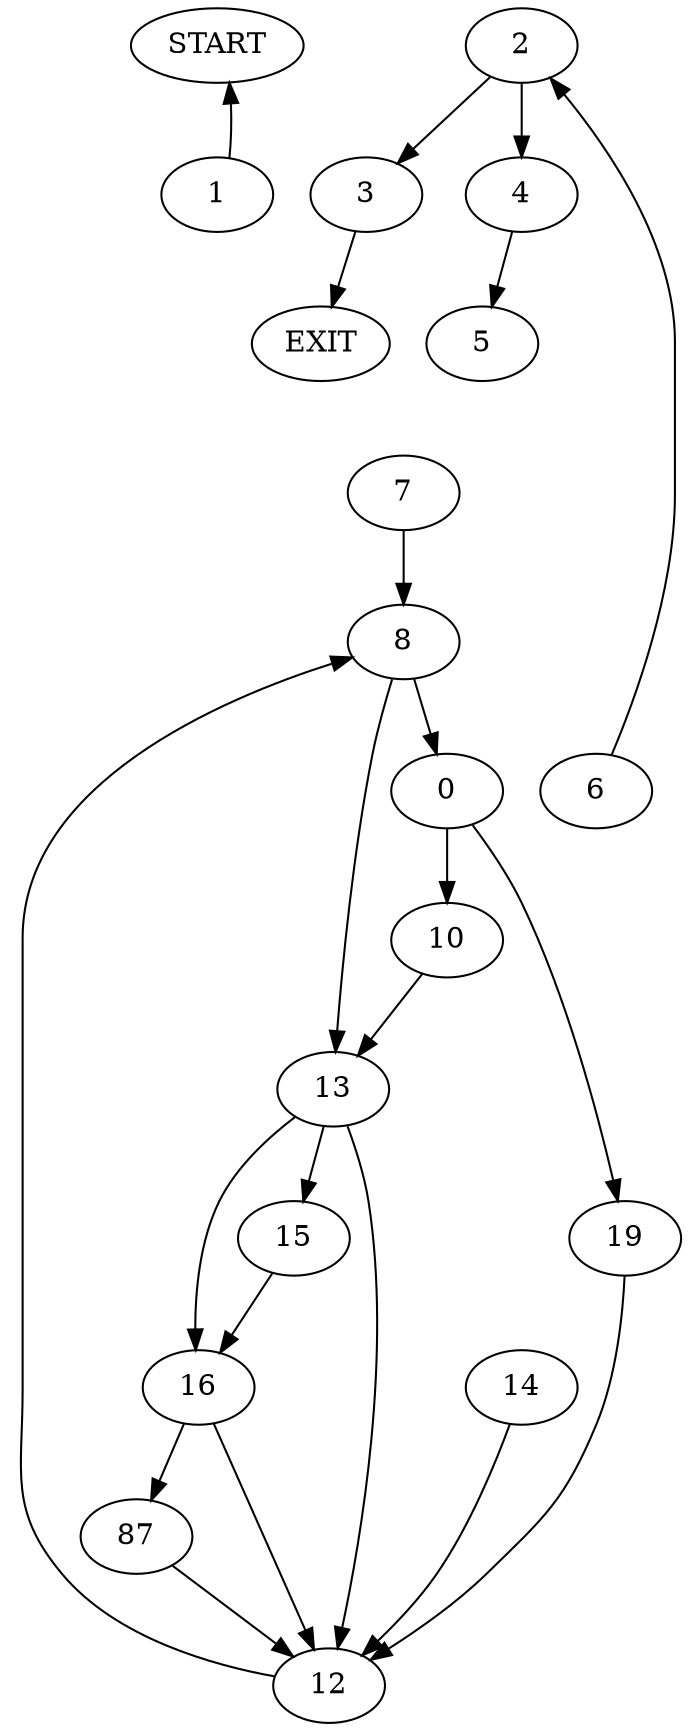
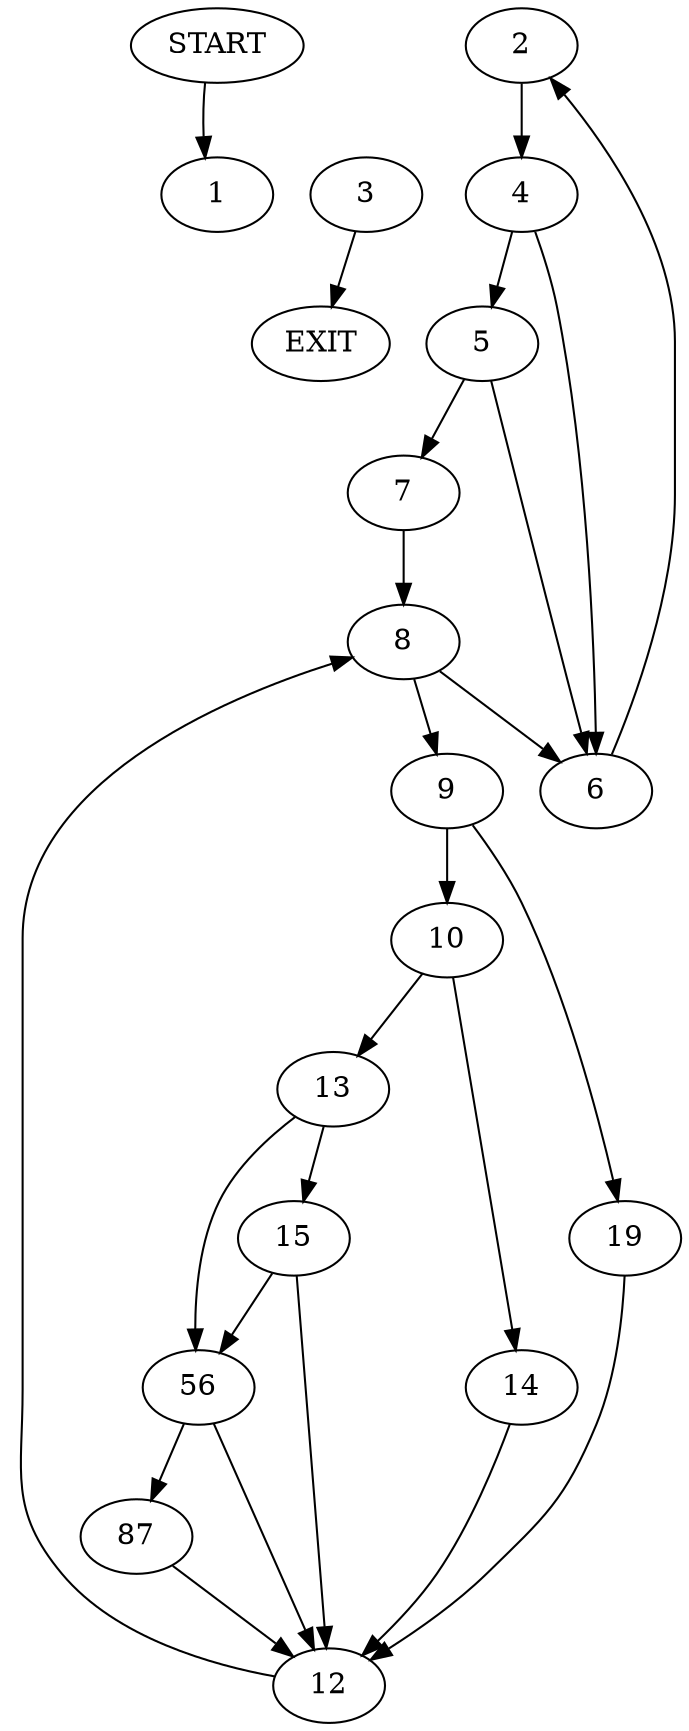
edge "2" -> "3": removed
edge "1" -> "START": reversed
edge "5" -> "7": added
edge "4" -> "6": added
edge "5" -> "6": added
node "0": label "0" -> "9"
edge "8" -> "13": now "8" -> "6"
edge "10" -> "14": added
edge "13" -> "12": now "15" -> "12"
node "16": label "16" -> "56"
